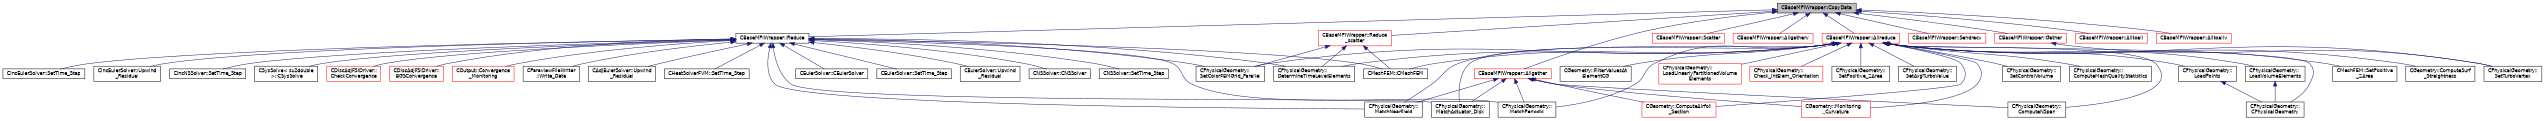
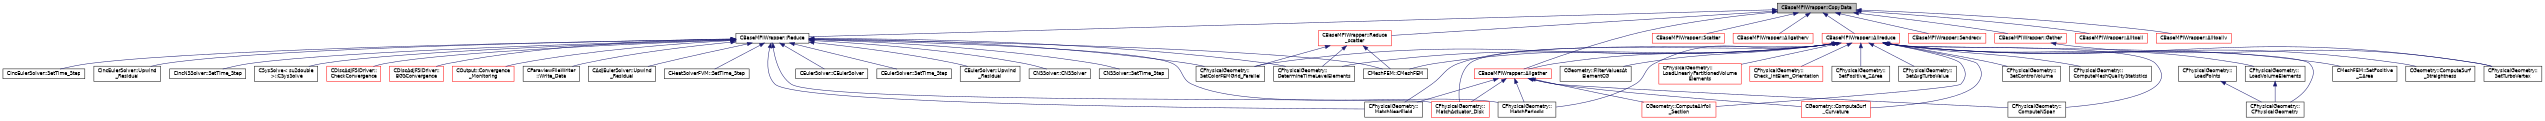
edge "CPhysicalGeometry:: LoadPoints" -> "CBaseMPIWrapper::Allreduce": now "CBaseMPIWrapper::Allgather" -> "CBaseMPIWrapper::Allreduce"
node "CPhysicalGeometry:: MatchActuator_Disk": color black -> red
node "CGeometry::Monitoring _Curvature": label "CGeometry::Monitoring _Curvature" -> "CGeometry::ComputeSurf _Curvature"
